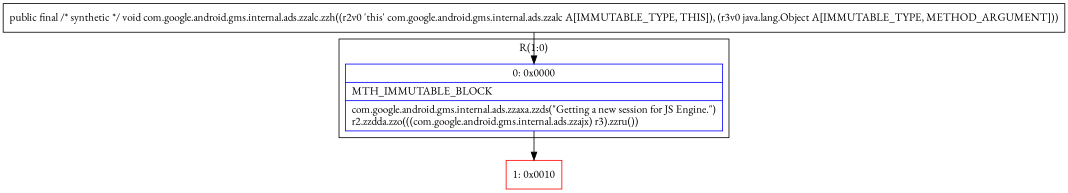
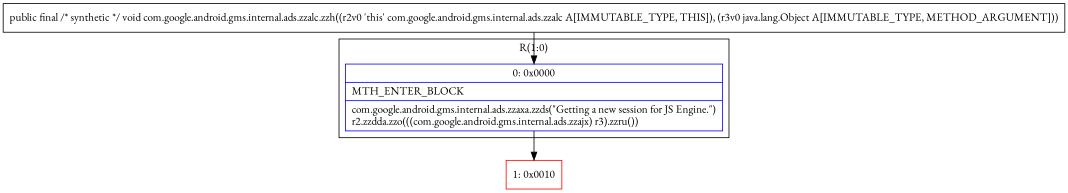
node "0: 0x0000": text "MTH_IMMUTABLE_BLOCK" -> "MTH_ENTER_BLOCK"
